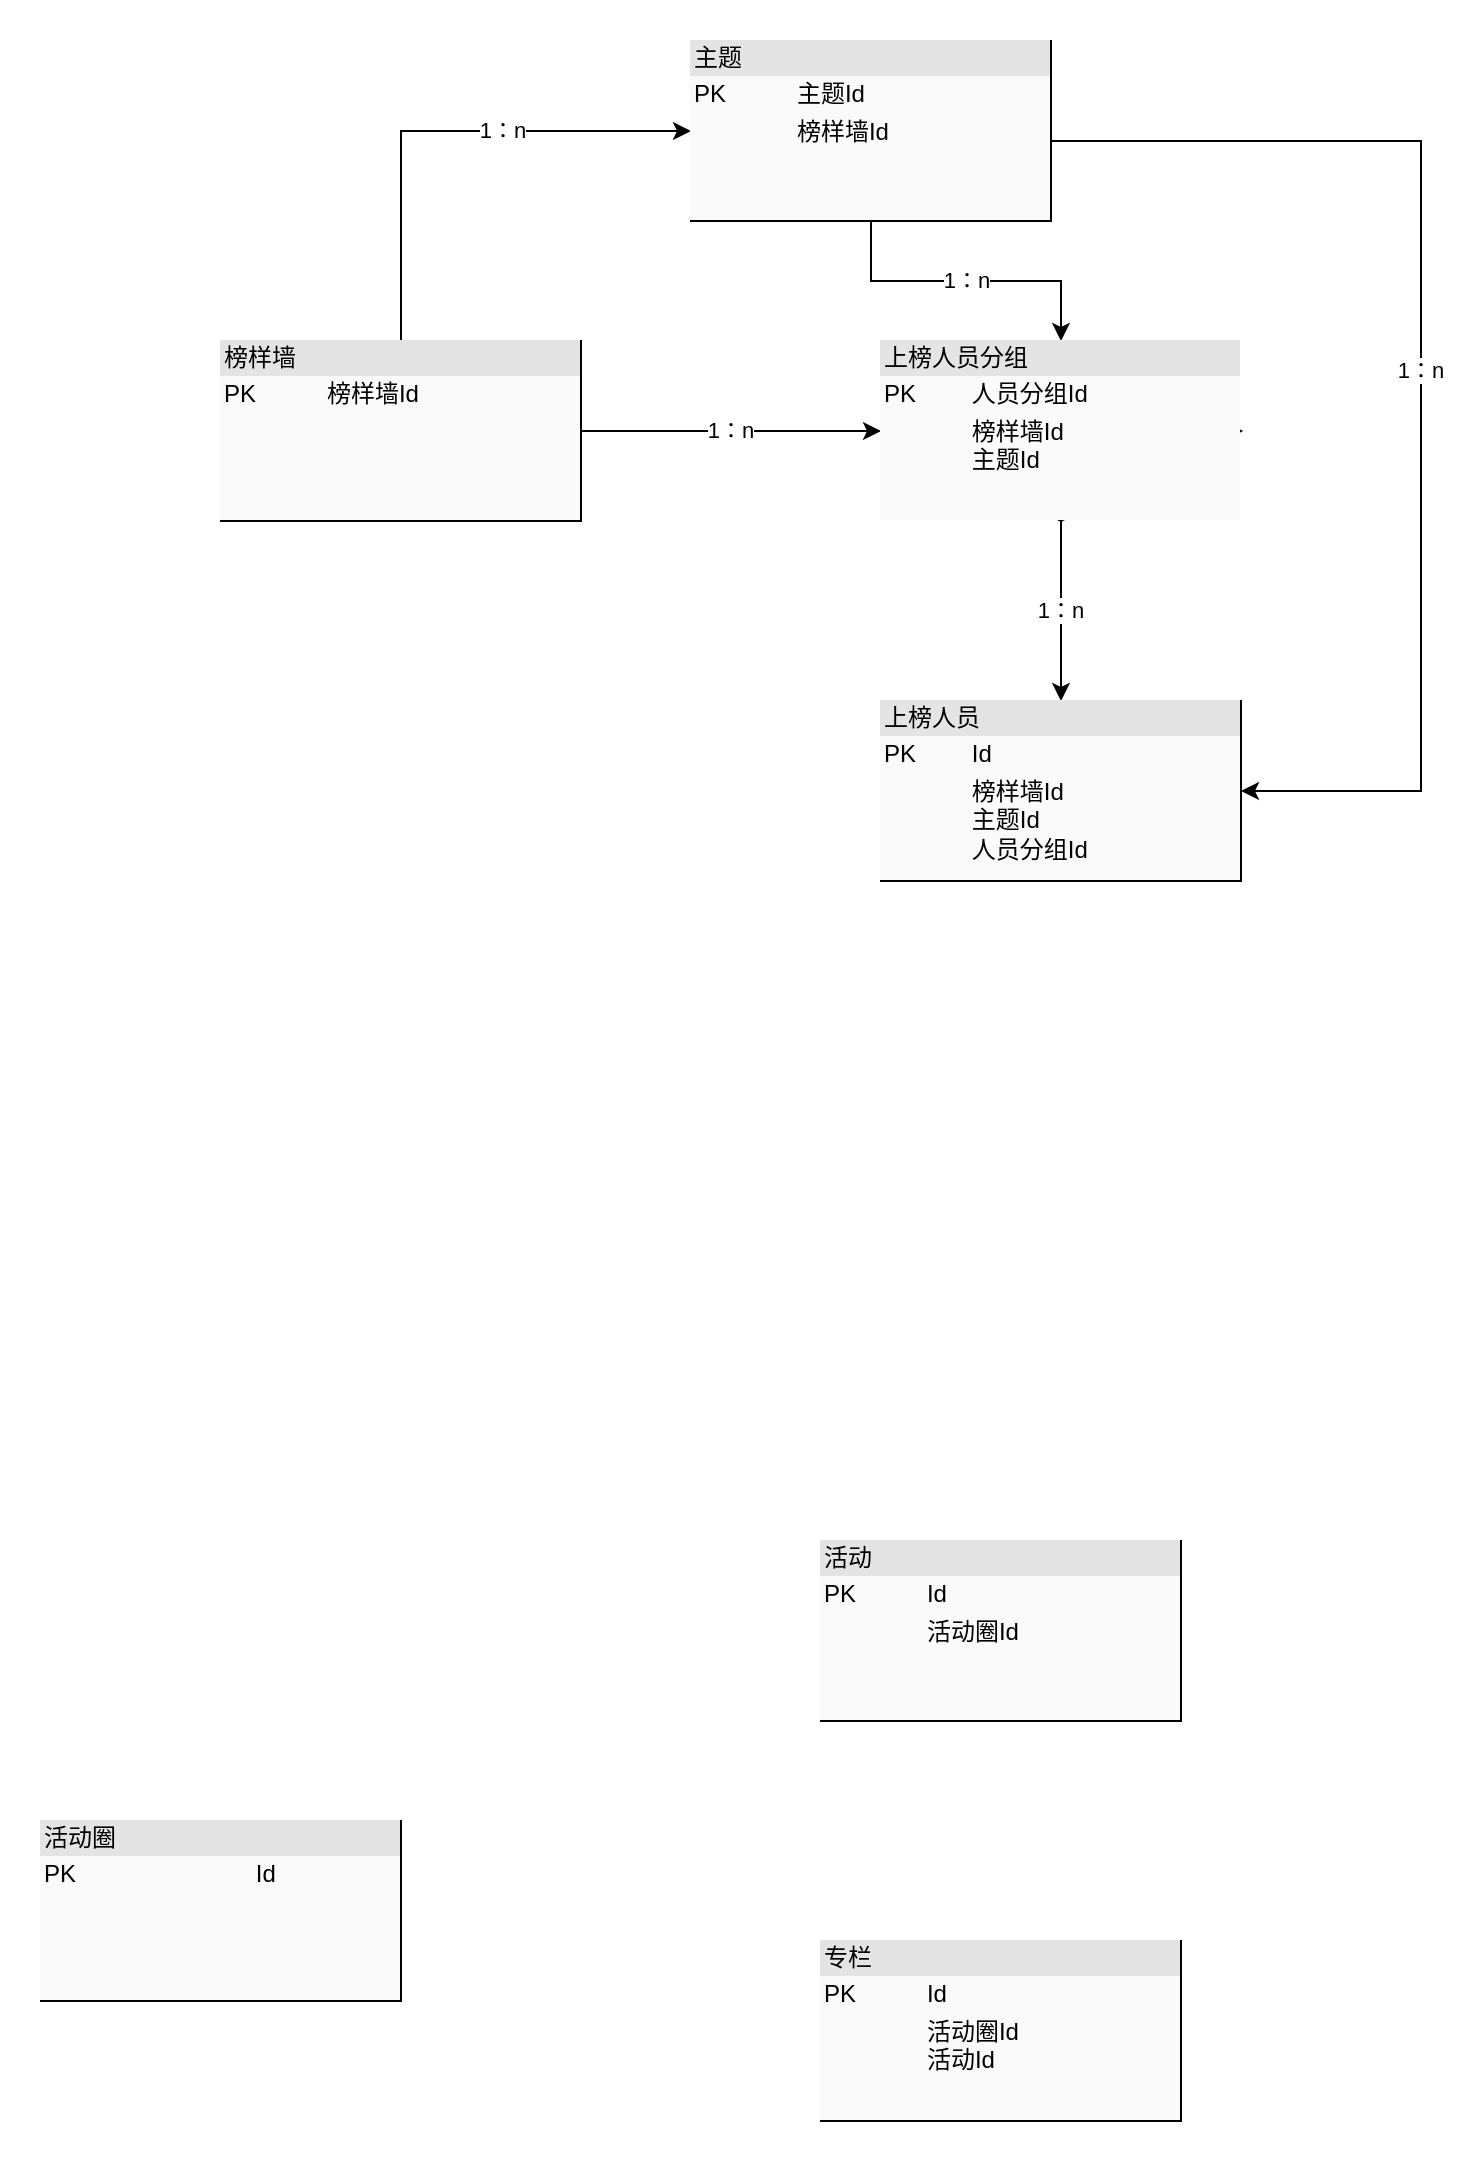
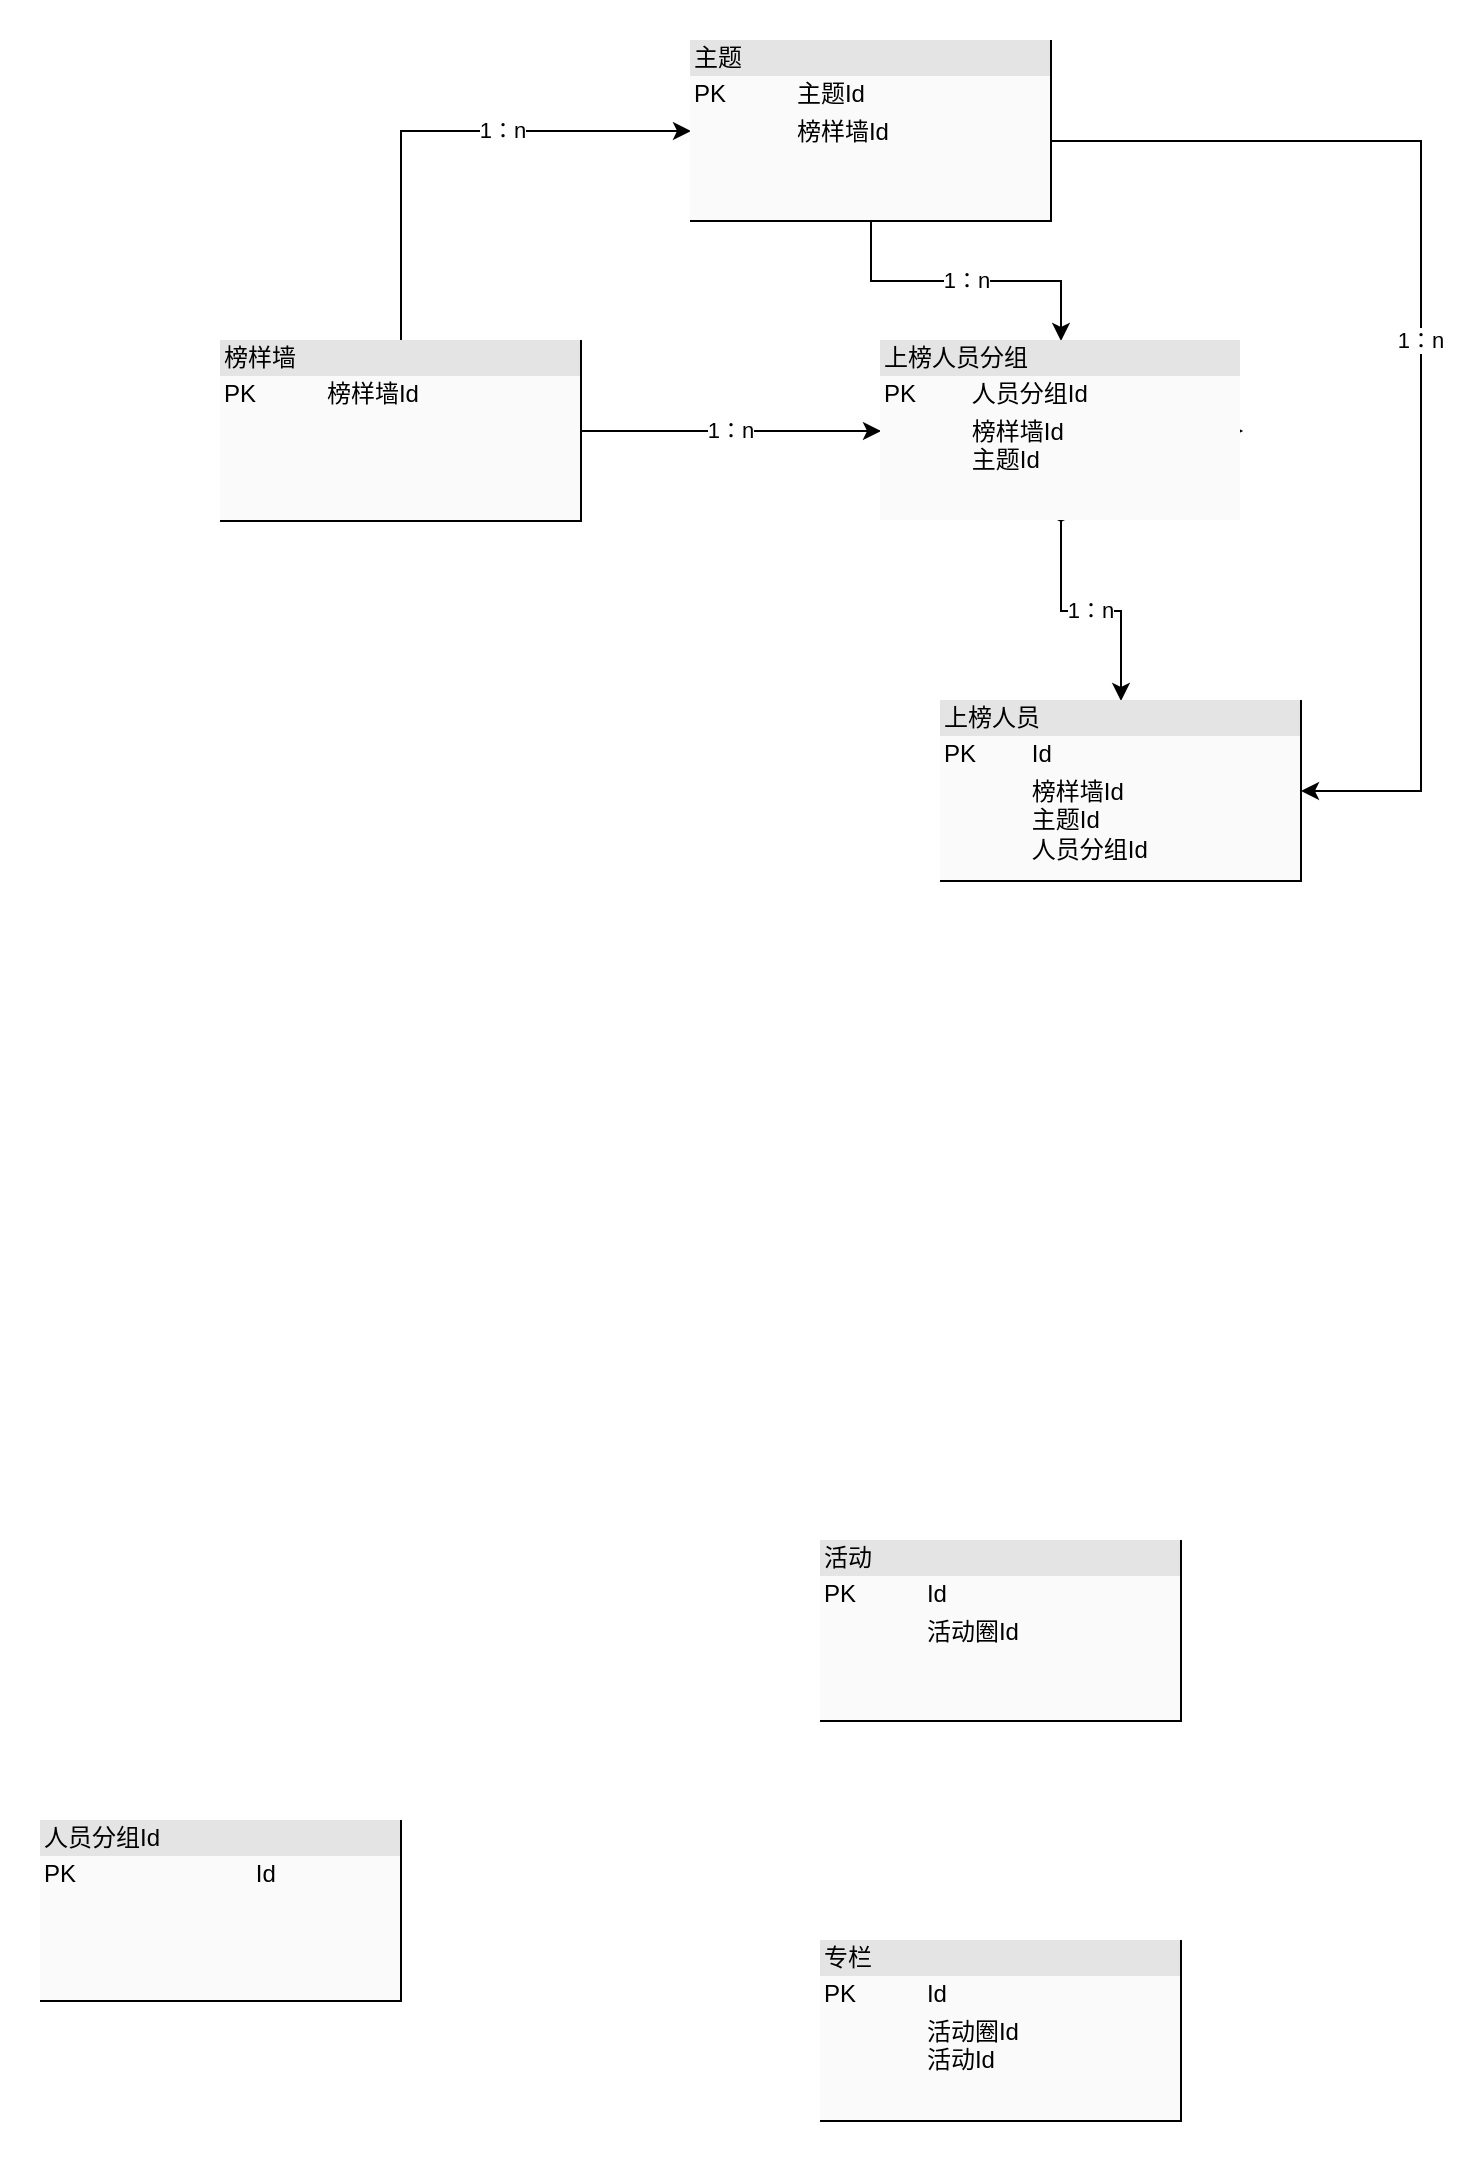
node "上榜人员 PK Id 榜样墙Id 主题Id 人员分组Id": moved (1061, 791) -> (1121, 791)
node "活动圈 PK Id": label "活动圈 PK Id" -> "人员分组Id PK Id"
